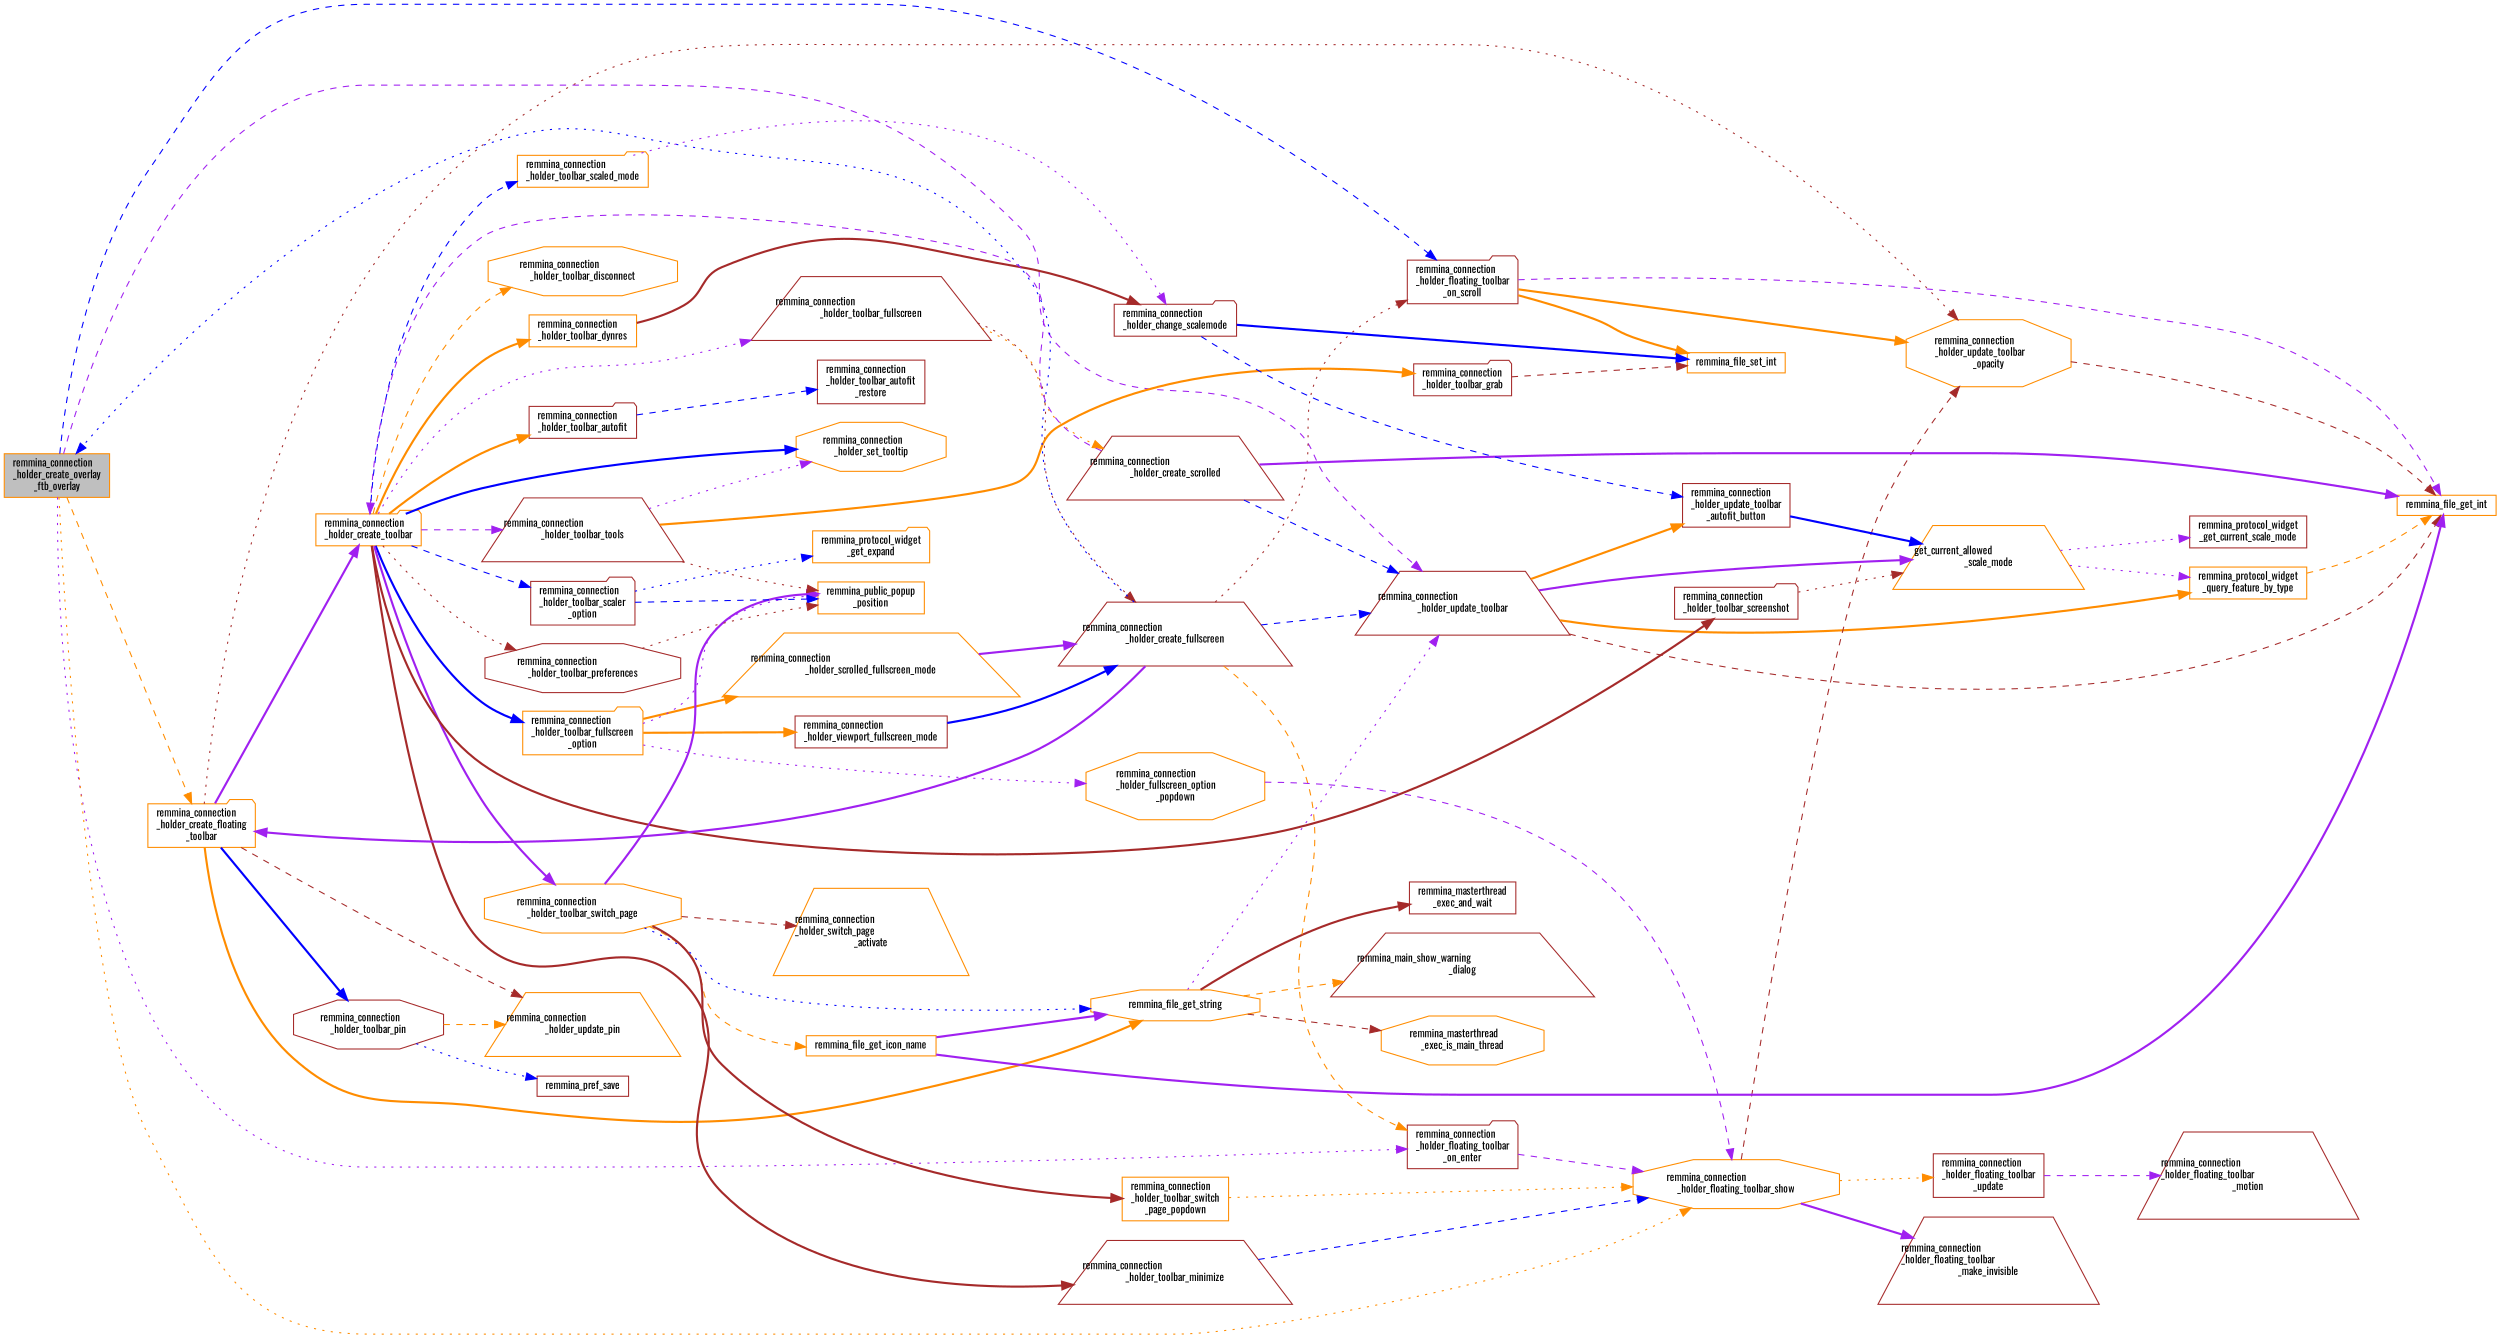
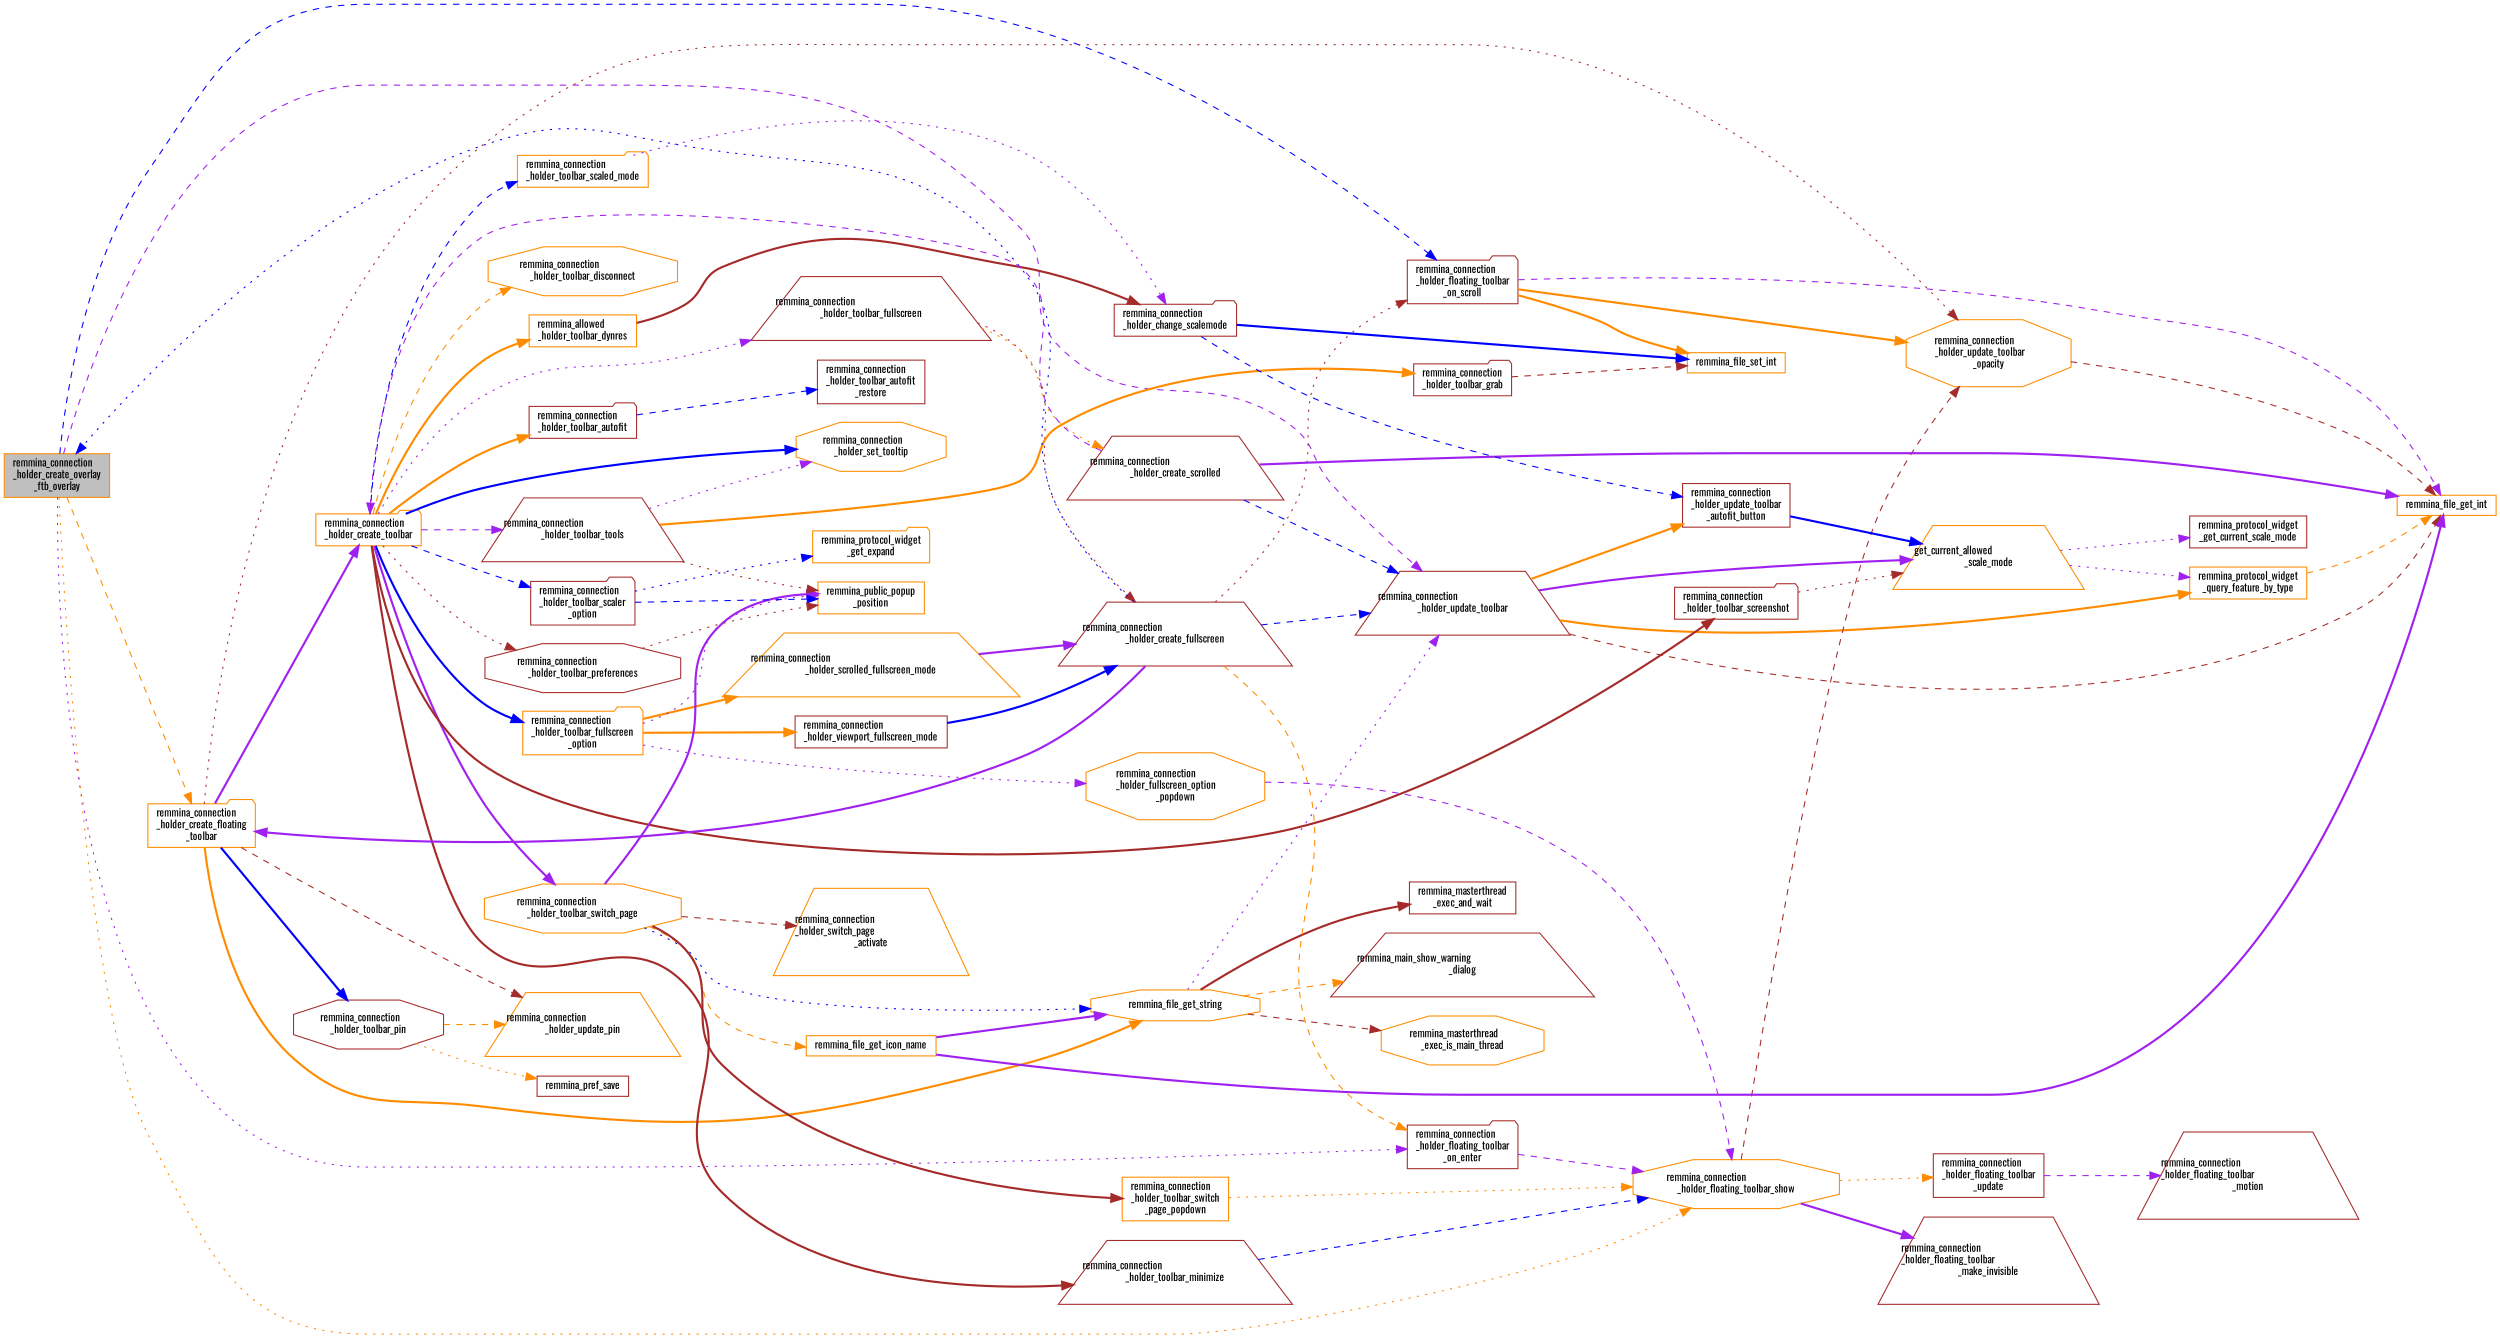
node "remmina_connection _holder_toolbar_dynres": label "remmina_connection _holder_toolbar_dynres" -> "remmina_allowed _holder_toolbar_dynres"
edge "remmina_connection _holder_toolbar_pin" -> "remmina_pref_save": color blue -> darkorange
